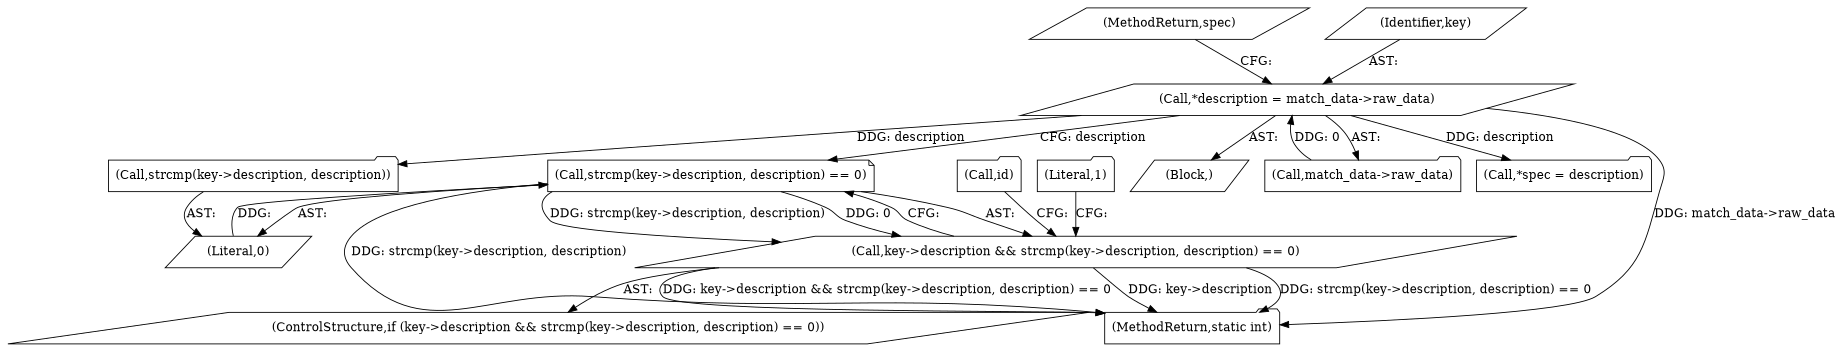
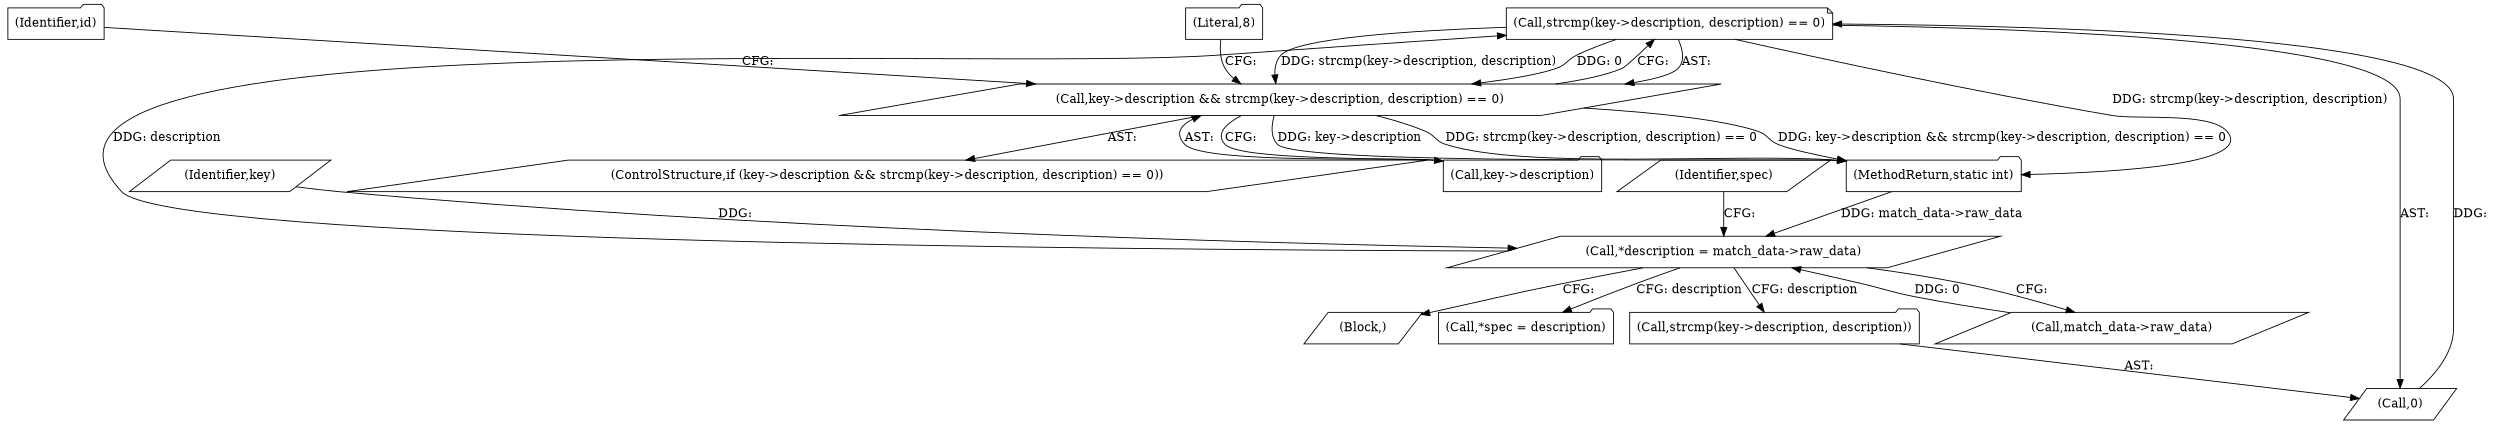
node "(MethodReturn,spec)": label "(MethodReturn,spec)" -> "(Identifier,spec)"
edge "(Identifier,key)" -> "(Call,*description = match_data->raw_data)": label "AST: " -> "DDG: "
edge "(Call,*description = match_data->raw_data)" -> "(Call,strcmp(key->description, description))": label "DDG: description" -> "CFG: description"
edge "(Call,*description = match_data->raw_data)" -> "(Call,strcmp(key->description, description) == 0)": label "CFG: description" -> "DDG: description"
edge "(Call,*description = match_data->raw_data)" -> "(Block,)": label "AST: " -> "CFG: "
edge "(Call,*description = match_data->raw_data)" -> "(Call,match_data->raw_data)": label "AST: " -> "CFG: "
edge "(Call,*description = match_data->raw_data)" -> "(Call,*spec = description)": label "DDG: description" -> "CFG: description"
node "(Call,id)": label "(Call,id)" -> "(Identifier,id)"
node "(Literal,1)": label "(Literal,1)" -> "(Literal,8)"
node "(Call,match_data->raw_data)": shape folder -> parallelogram
node "(Call,key->description)": added
node "(Literal,0)": label "(Literal,0)" -> "(Call,0)"
edge "(Call,*description = match_data->raw_data)" -> "(MethodReturn,static int)": reversed
